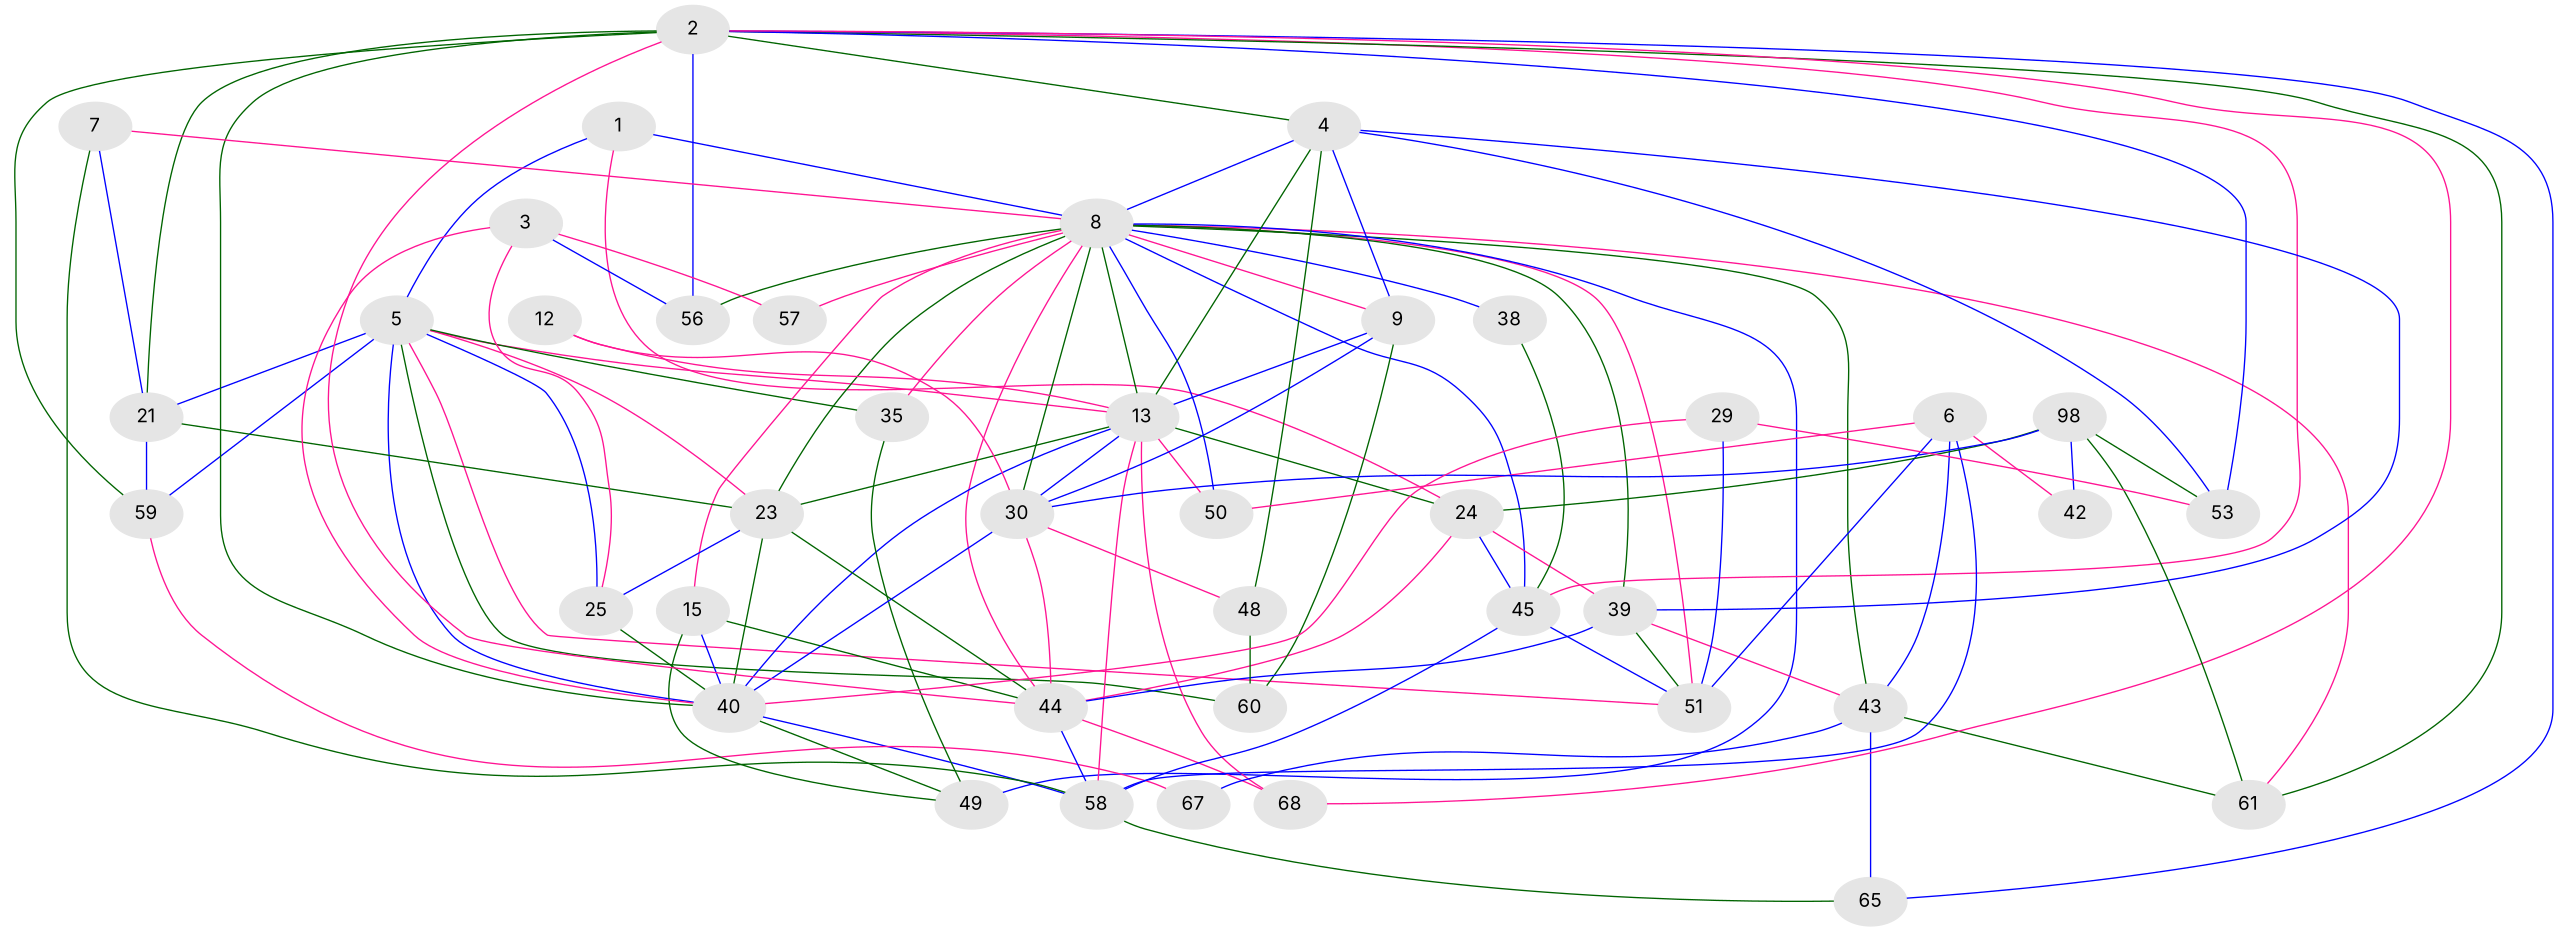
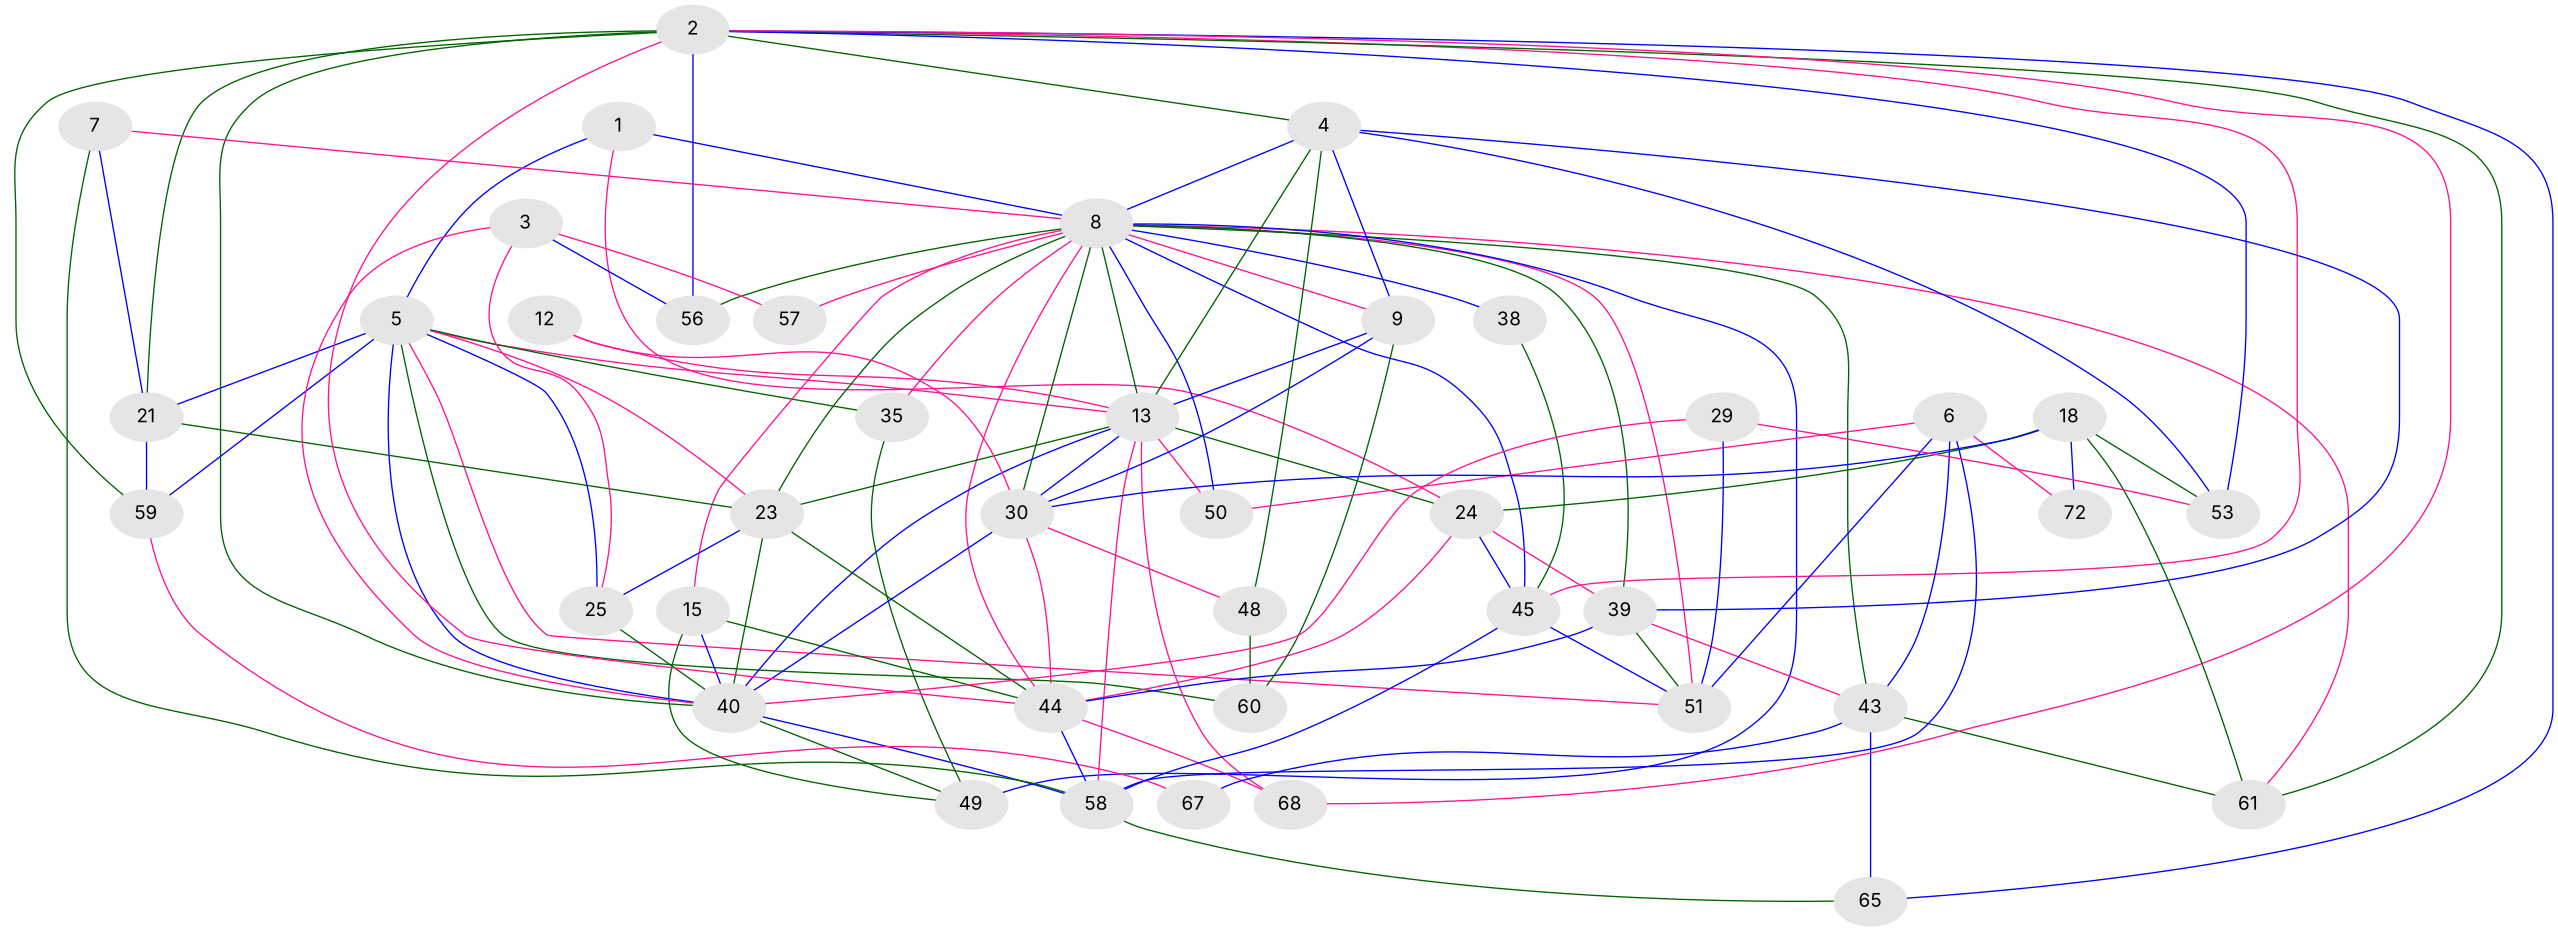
node "98": label "98" -> "18"
node "42": label "42" -> "72"
